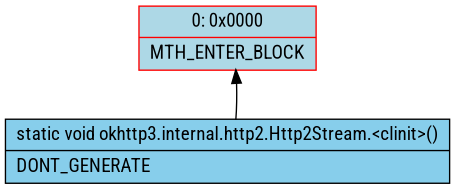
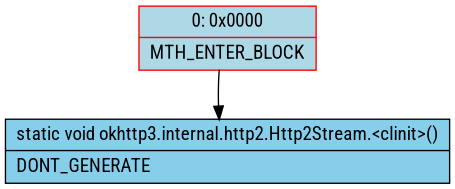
edge "static void okhttp3.internal.http2.Http2Stream.<clinit>()" -> "0: 0x0000": reversed
